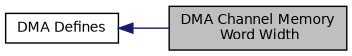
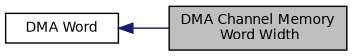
node "DMA Defines": label "DMA Defines" -> "DMA Word"
